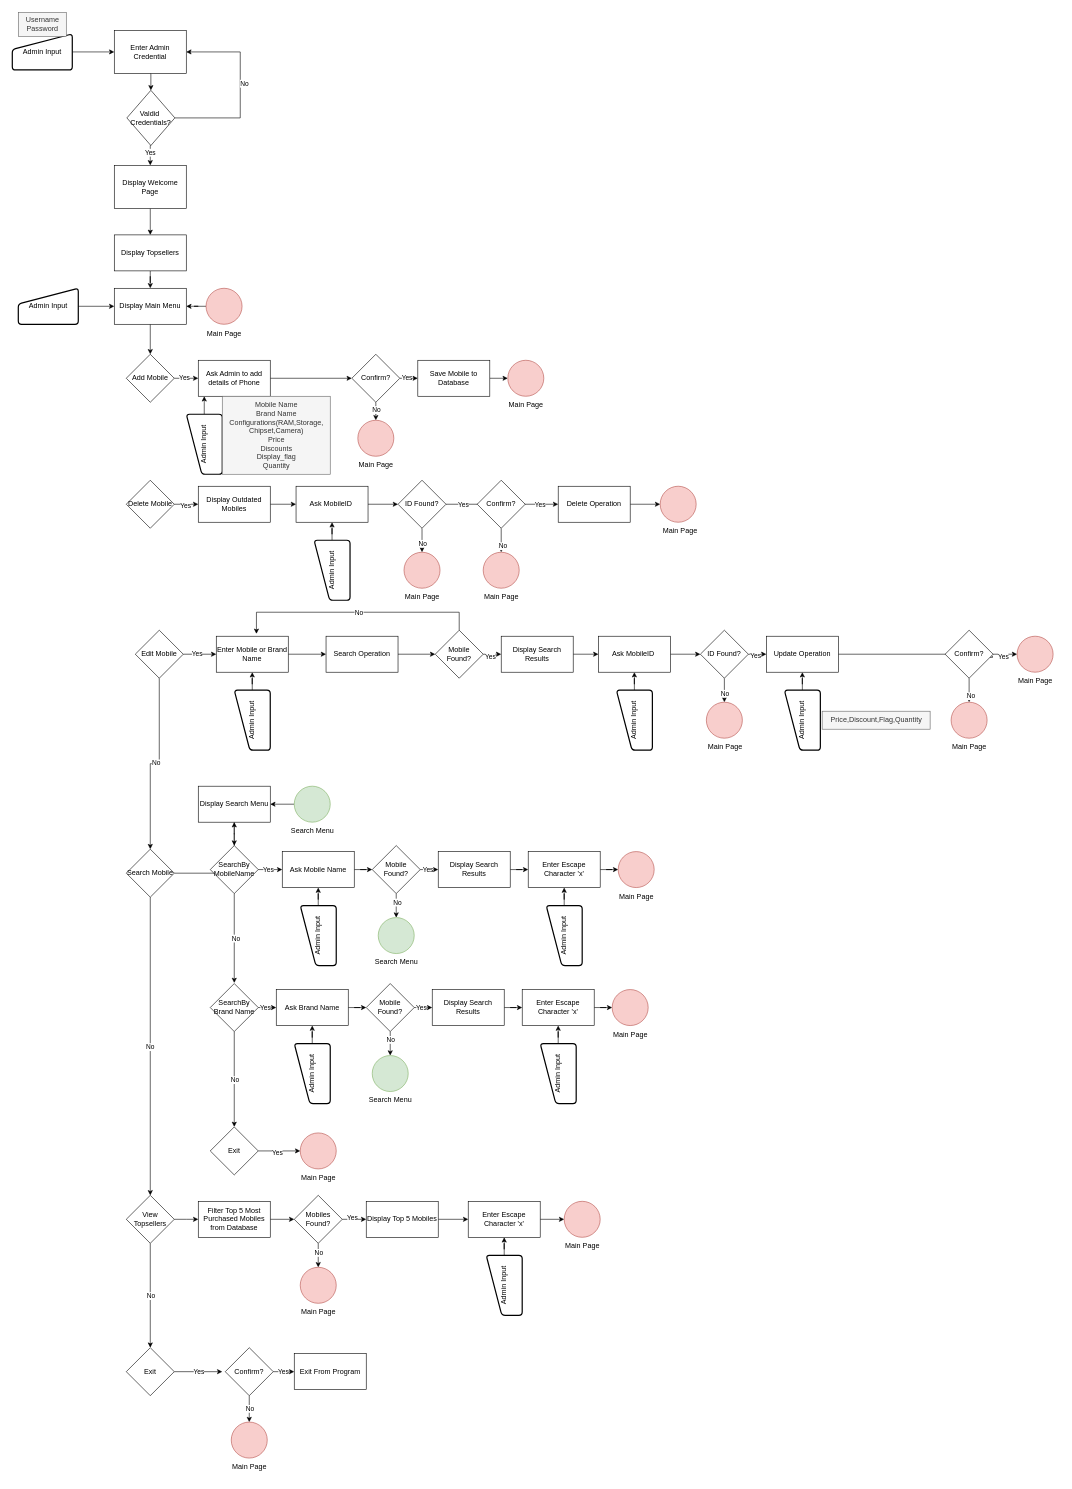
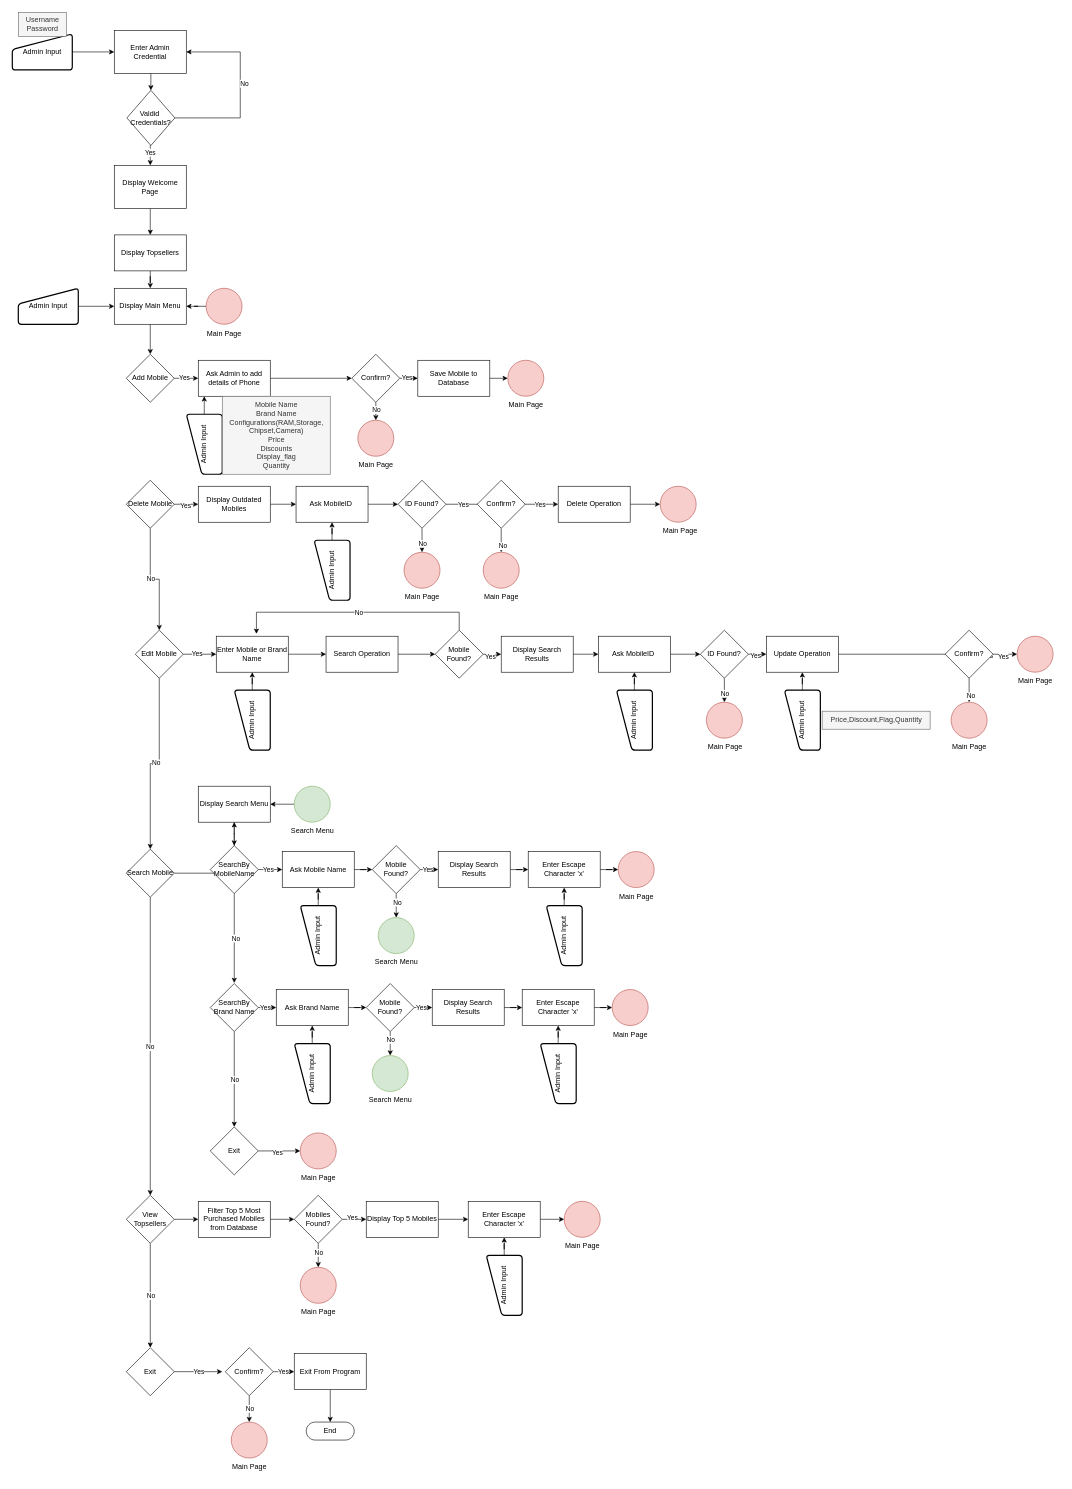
edge "Delete Mobile" -> "Edit Mobile": added, label "No"
edge "Exit From Program" -> "End": added
node "End": added
